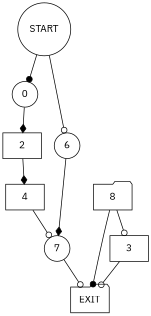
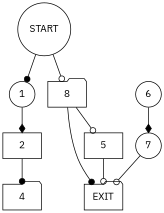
edge "START" -> "6": now "START" -> "8"
node "0": label "0" -> "1"
edge "2" -> "4": arrowhead diamond -> dot
node "4": shape box -> folder
edge "4" -> "7": removed
node "3": label "3" -> "5"
